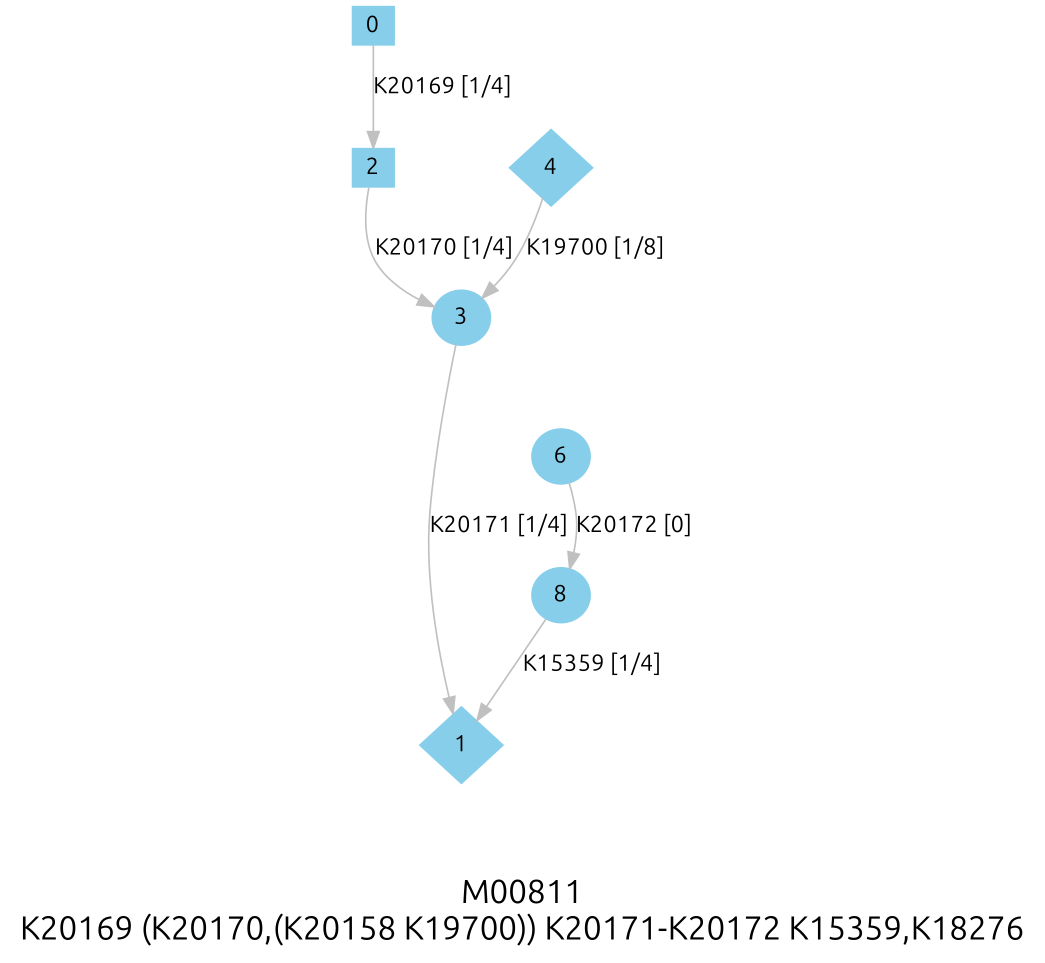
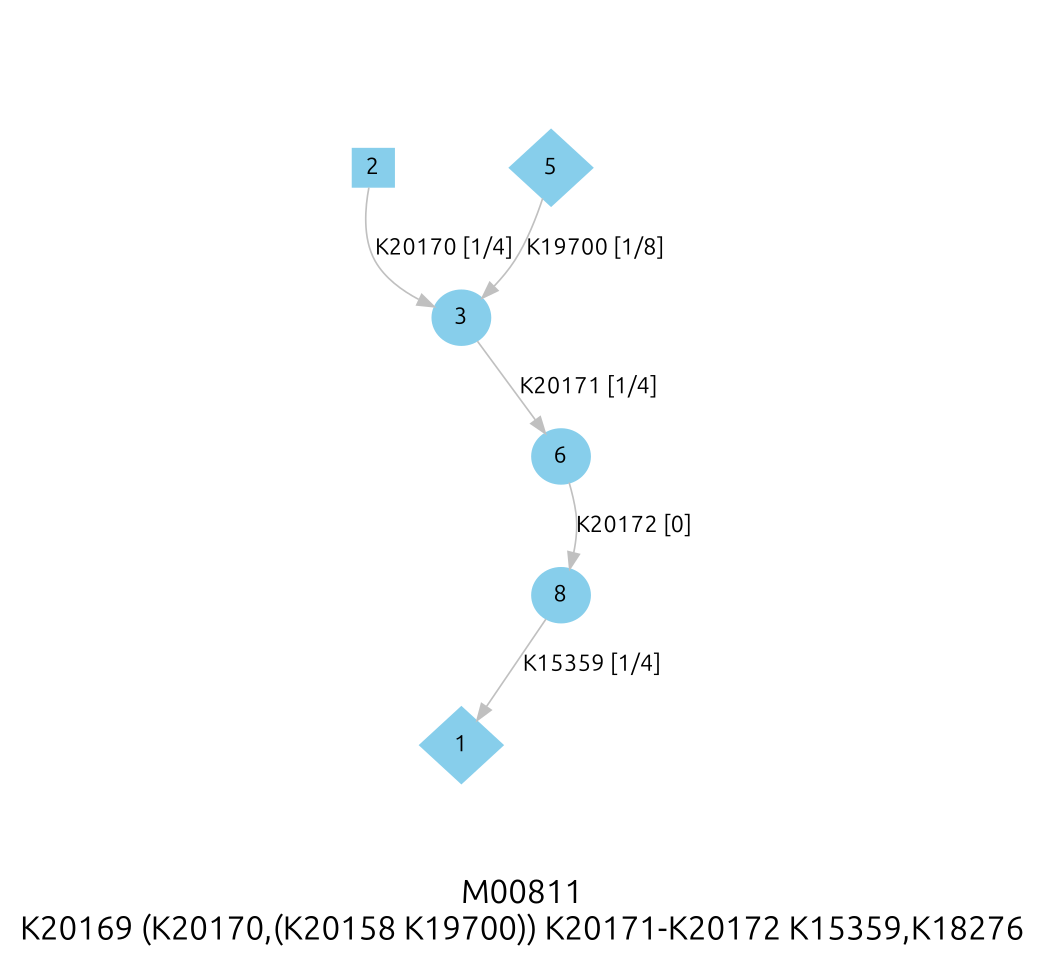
node "0": removed
node "4": label "4" -> "5"
edge "3" -> "1": now "3" -> "6"
